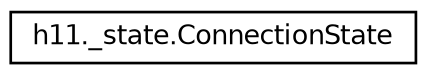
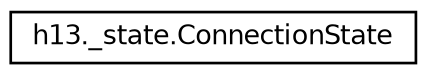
node "h11._state.ConnectionState": label "h11._state.ConnectionState" -> "h13._state.ConnectionState"
